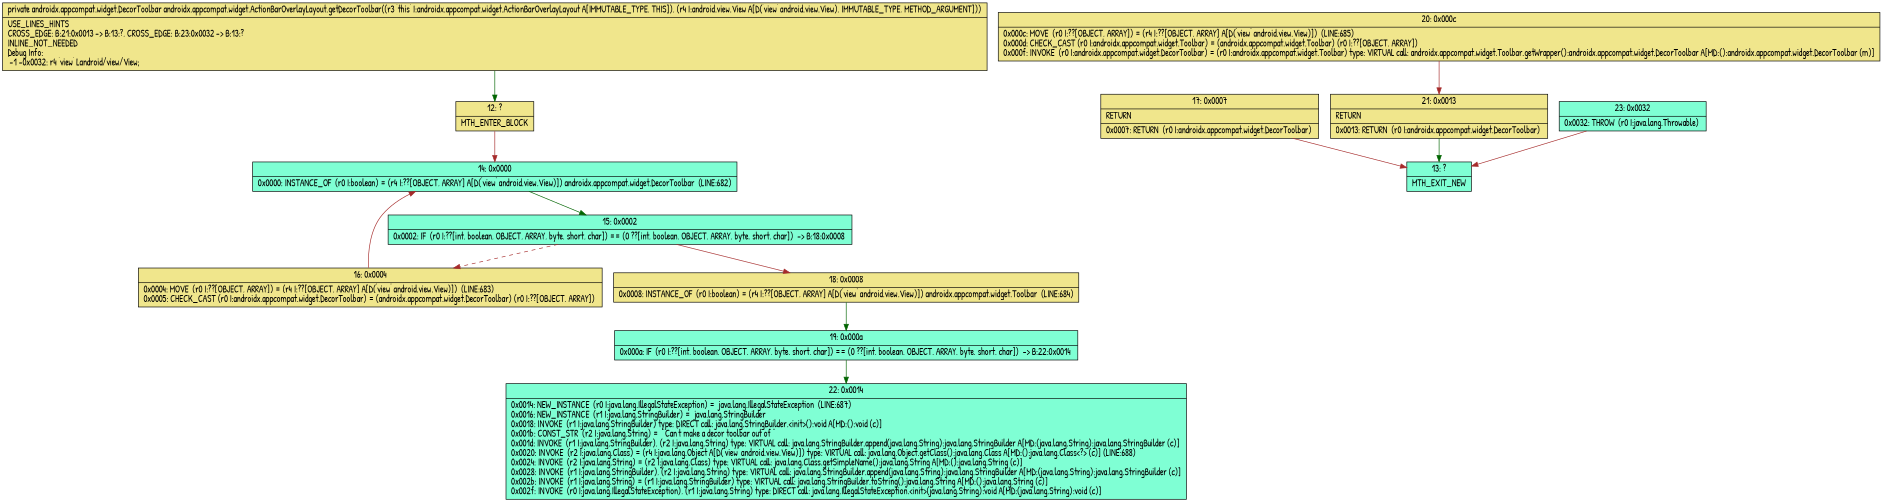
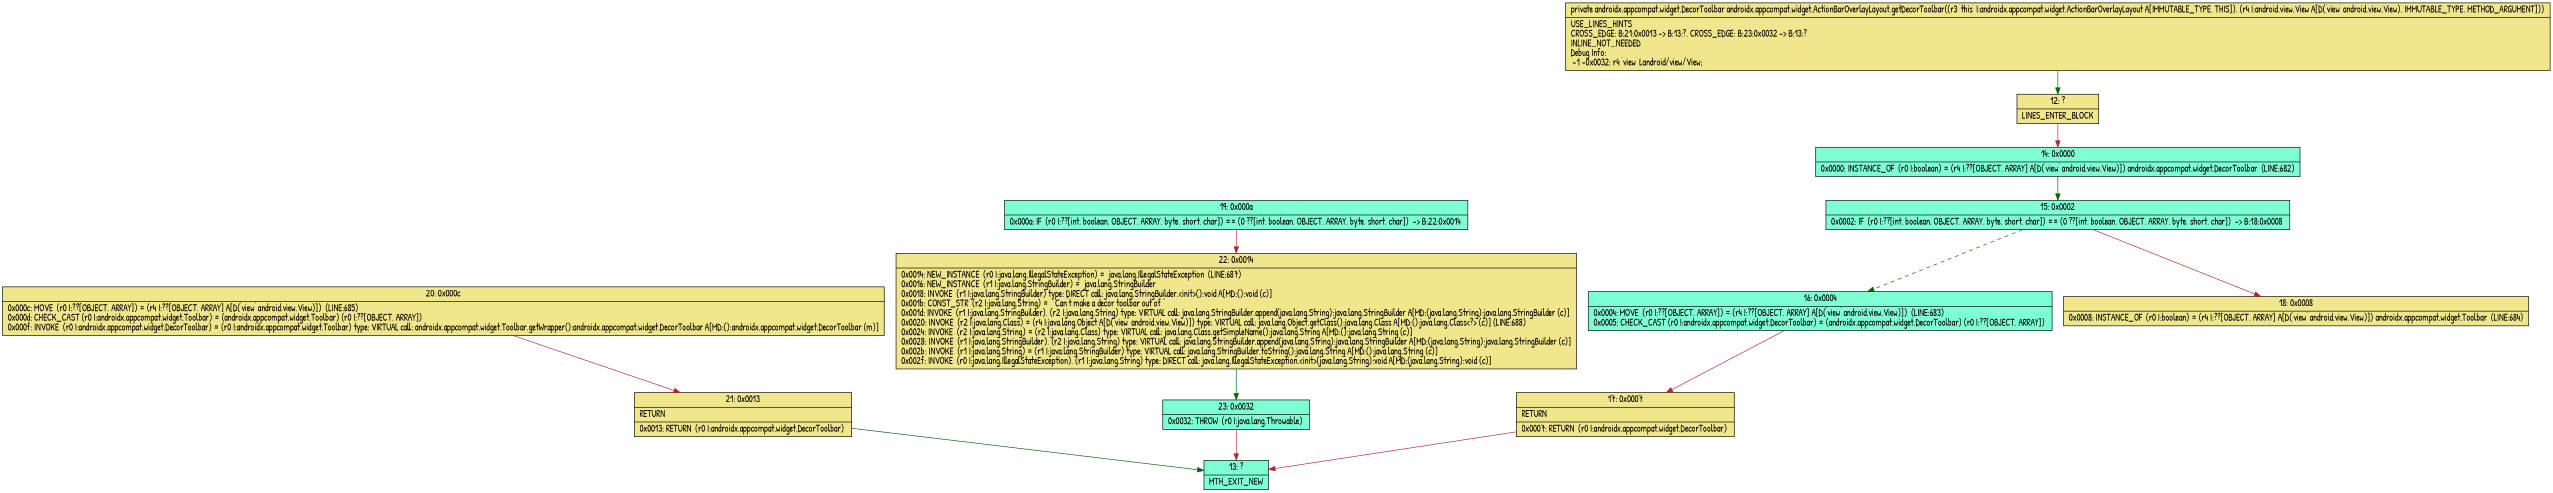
node "12: ?": text "MTH_ENTER_BLOCK" -> "LINES_ENTER_BLOCK"
edge "16: 0x0004" -> "14: 0x0000": now "16: 0x0004" -> "17: 0x0007"
edge "15: 0x0002" -> "16: 0x0004": color brown -> darkgreen
node "16: 0x0004": fillcolor khaki -> aquamarine
edge "18: 0x0008" -> "19: 0x000a": removed
edge "19: 0x000a" -> "22: 0x0014": color darkgreen -> brown
edge "22: 0x0014" -> "23: 0x0032": added
node "22: 0x0014": fillcolor aquamarine -> khaki
